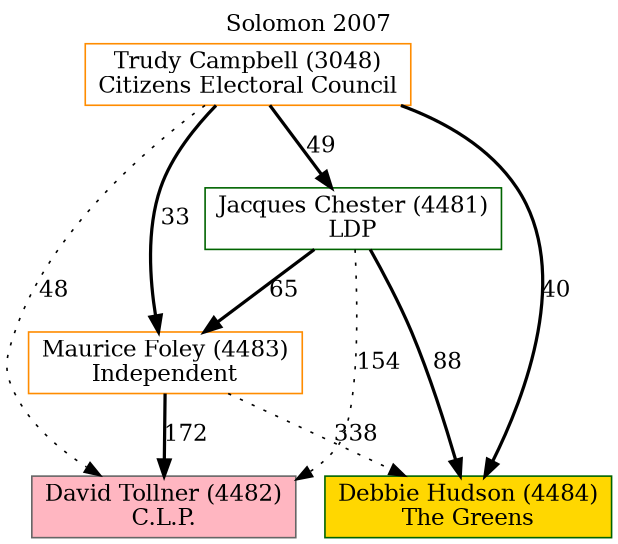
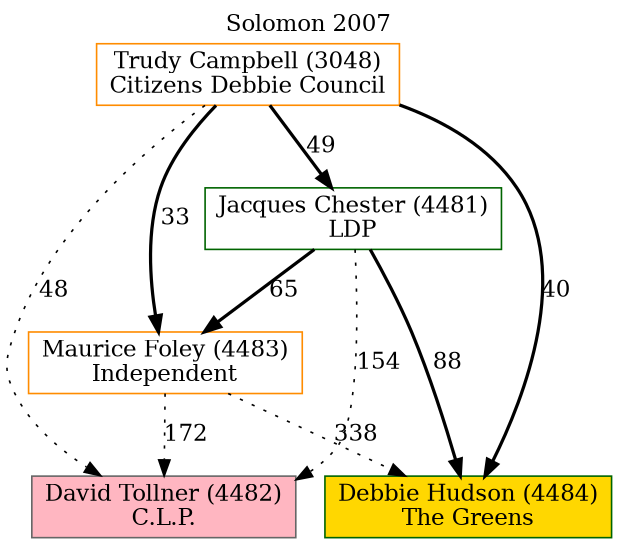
node "Trudy Campbell (3048) Citizens Electoral Council": label "Trudy Campbell (3048) Citizens Electoral Council" -> "Trudy Campbell (3048) Citizens Debbie Council"
edge "Maurice Foley (4483) Independent" -> "David Tollner (4482) C.L.P.": style bold -> dotted
